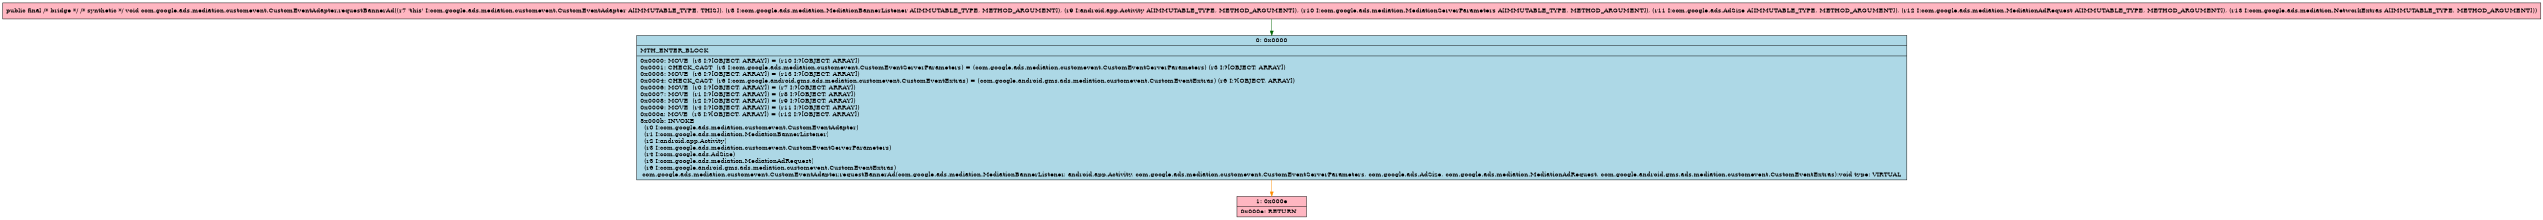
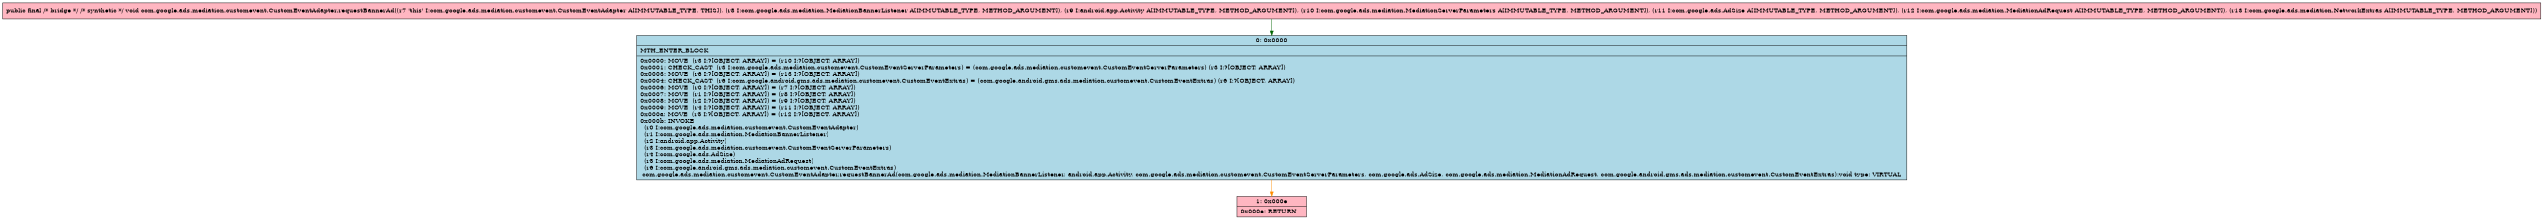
node "0: 0x0000": text "5x000b: INVOKE" -> "0x000b: INVOKE"
